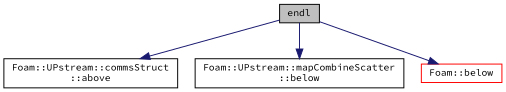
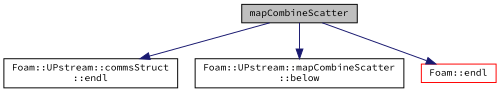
node "endl": label "endl" -> "mapCombineScatter"
node "Foam::UPstream::commsStruct ::above": label "Foam::UPstream::commsStruct ::above" -> "Foam::UPstream::commsStruct ::endl"
node "Foam::below": label "Foam::below" -> "Foam::endl"
